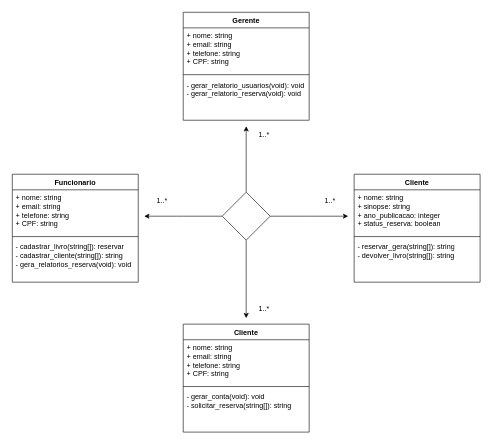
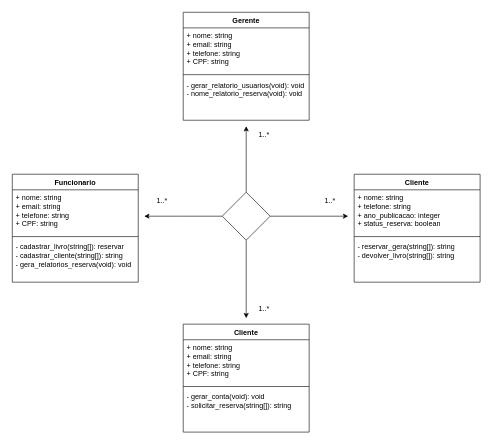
node "- gerar_relatorio_usuarios(void): void - gerar_relatorio_reserva(void): void": label "- gerar_relatorio_usuarios(void): void - gerar_relatorio_reserva(void): void" -> "- gerar_relatorio_usuarios(void): void - nome_relatorio_reserva(void): void"
node "+ nome: string + sinopse: string + ano_publicacao: integer + status_reserva: boolean": label "+ nome: string + sinopse: string + ano_publicacao: integer + status_reserva: boolean" -> "+ nome: string + telefone: string + ano_publicacao: integer + status_reserva: boolean"
